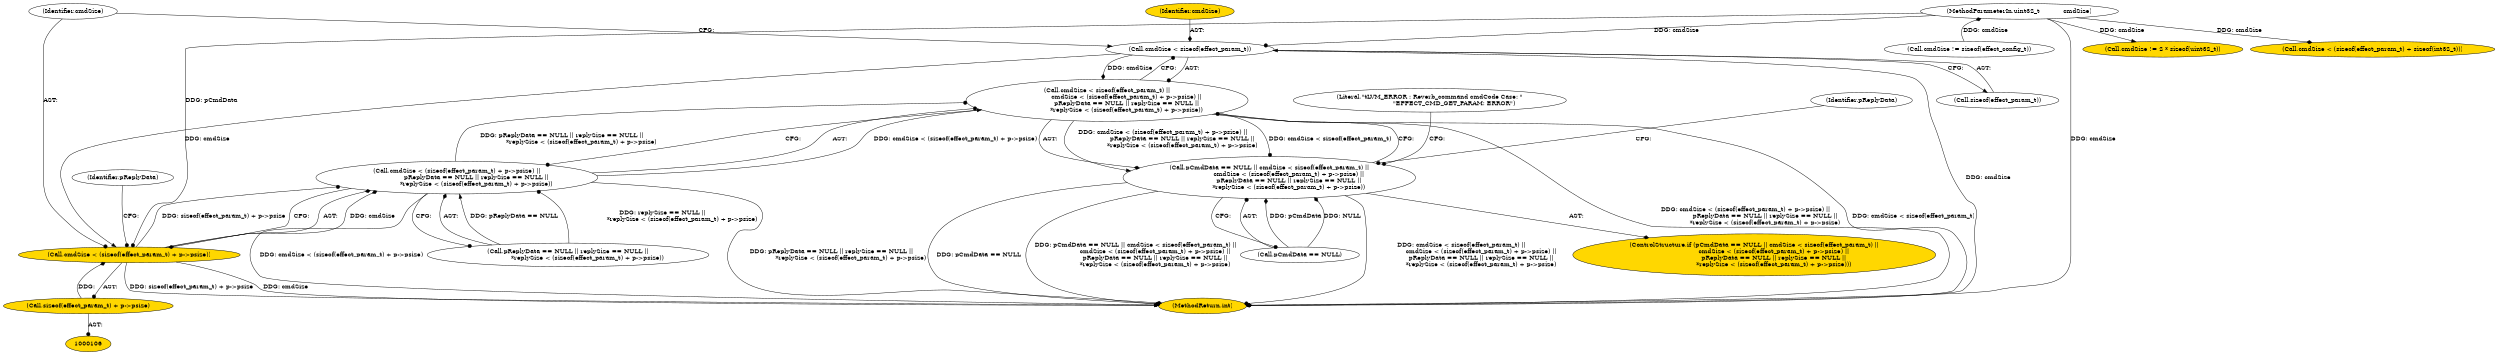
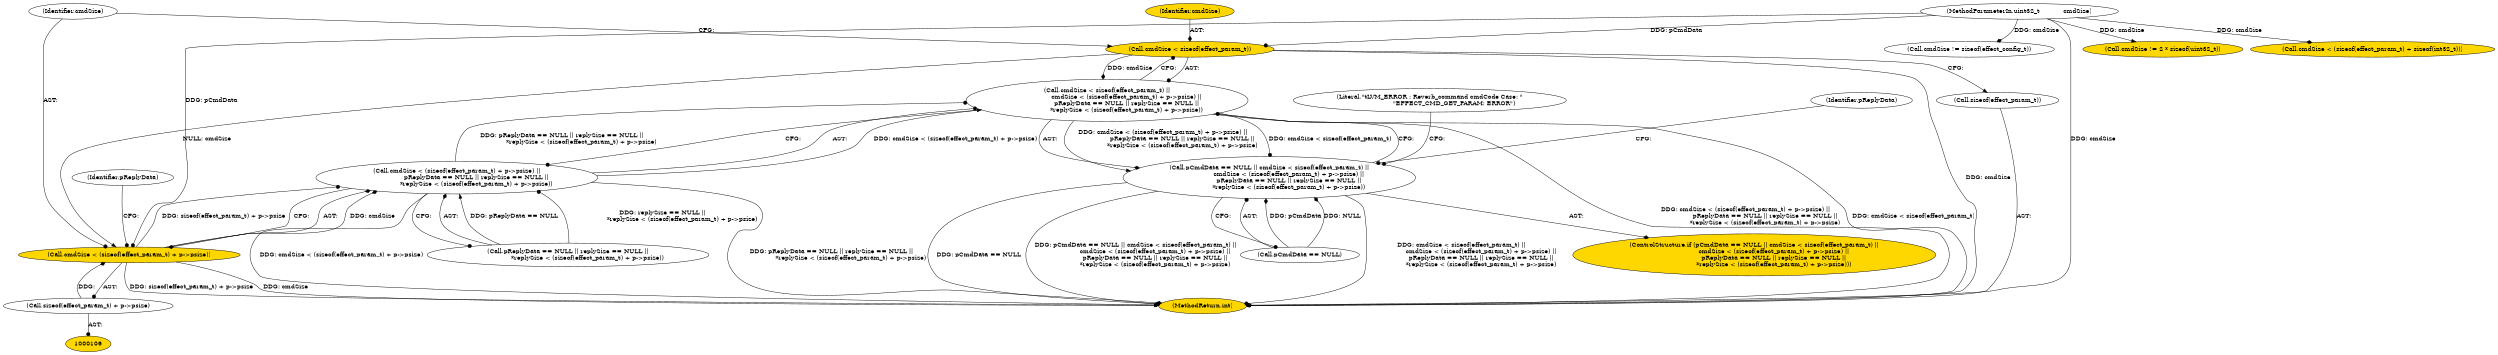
edge "(Call,cmdSize != sizeof(effect_config_t))" -> "(MethodParameterIn,uint32_t            cmdSize)": reversed
edge "(MethodParameterIn,uint32_t            cmdSize)" -> "(Call,cmdSize < sizeof(effect_param_t))": label "DDG: cmdSize" -> "DDG: pCmdData"
node "(Call,cmdSize < sizeof(effect_param_t))": fillcolor white -> gold
edge "(Call,sizeof(effect_param_t))" -> "(Call,cmdSize < sizeof(effect_param_t))": now "(Call,sizeof(effect_param_t))" -> "(MethodReturn,int)"
edge "(Call,cmdSize < sizeof(effect_param_t))" -> "(Call,cmdSize < (sizeof(effect_param_t) + p->psize))": label "DDG: cmdSize" -> "NULL: cmdSize"
node "(Call,sizeof(effect_param_t) + p->psize)": fillcolor gold -> white
